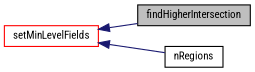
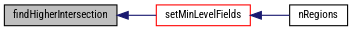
edge "findHigherIntersection" -> "setMinLevelFields": reversed
